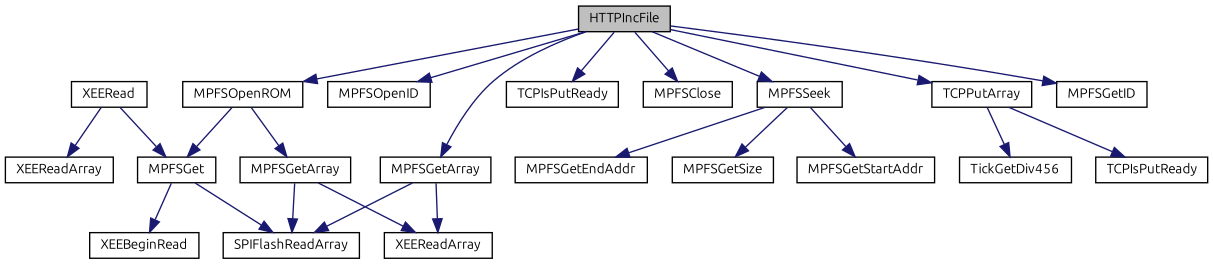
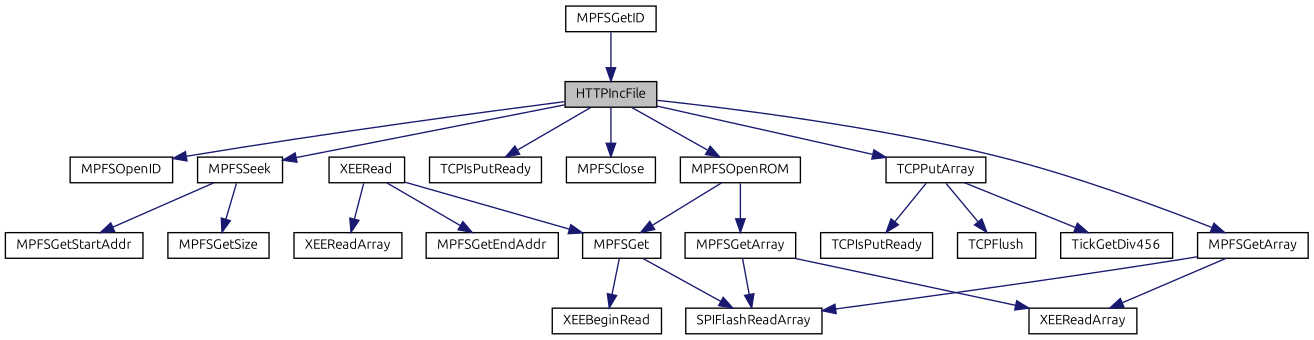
edge "HTTPIncFile" -> "MPFSGetID": reversed
edge "MPFSSeek" -> "MPFSGetEndAddr": now "XEERead" -> "MPFSGetEndAddr"
node "TCPFlush": added
